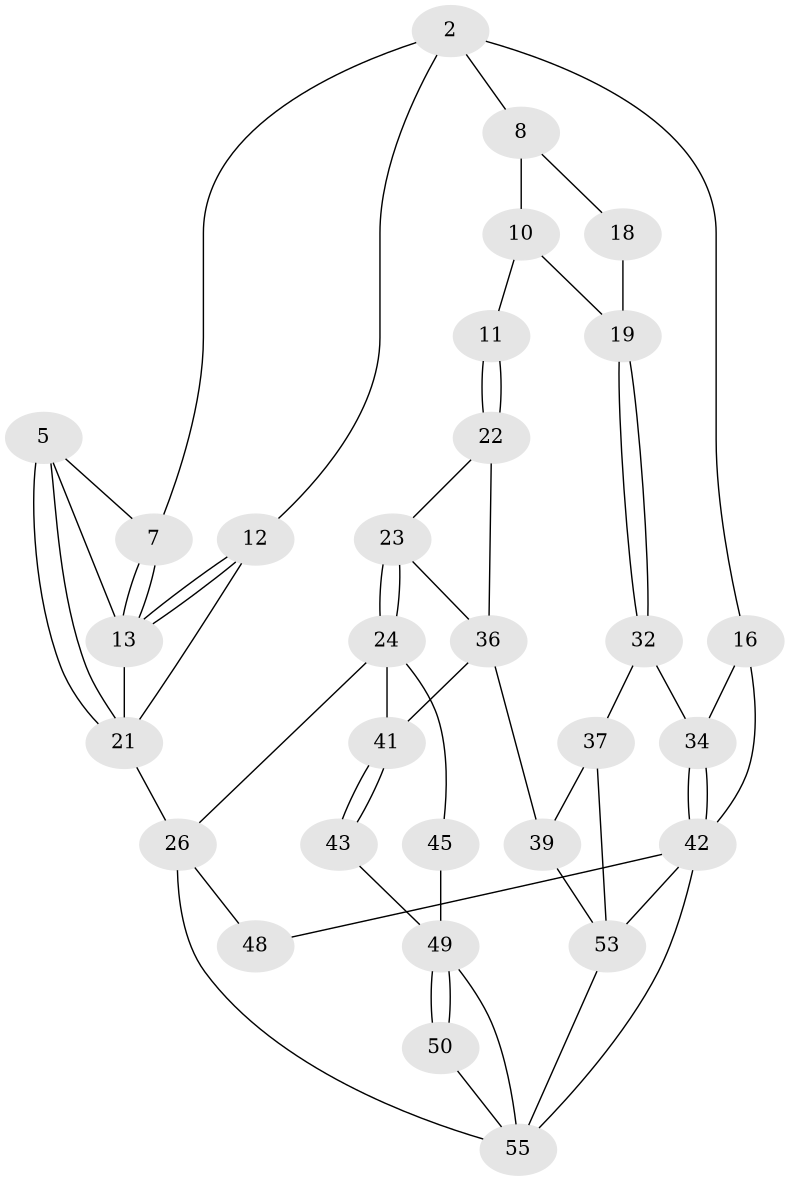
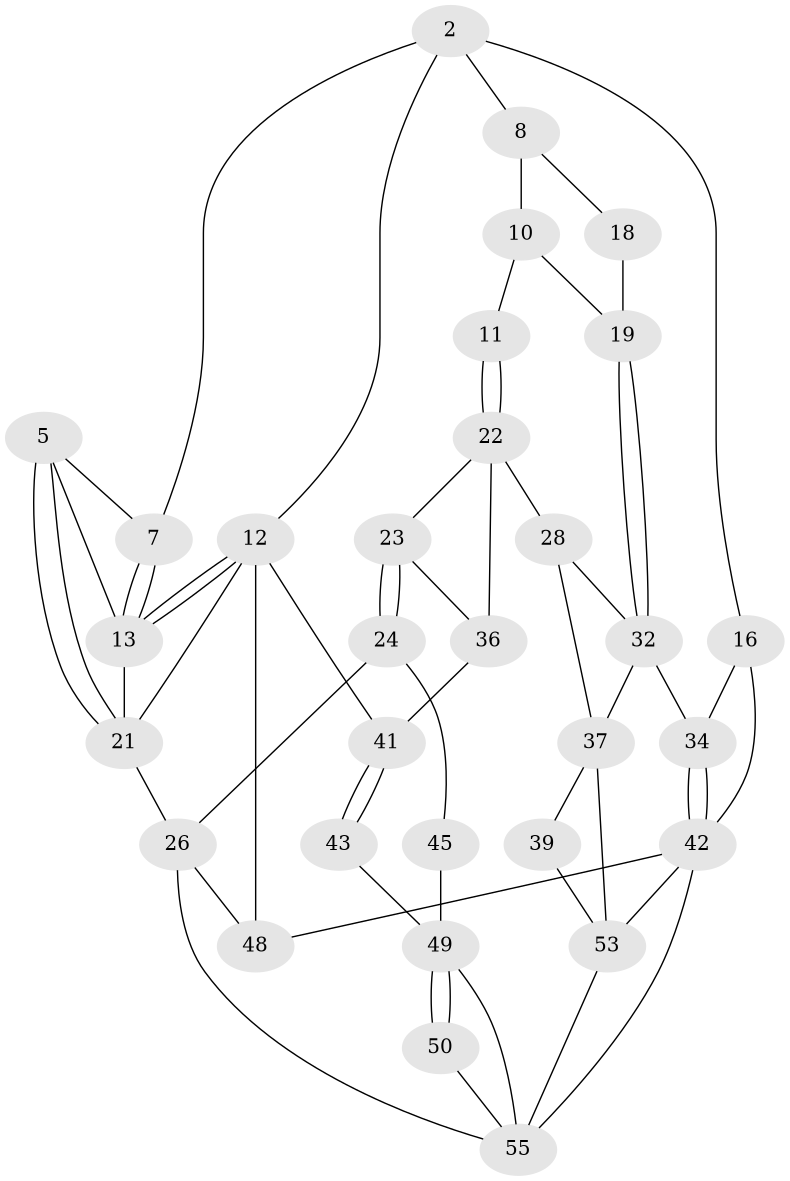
node "28": added
edge "24" -- "41": now "12" -- "41"
edge "12" -- "48": added
edge "36" -- "39": removed
